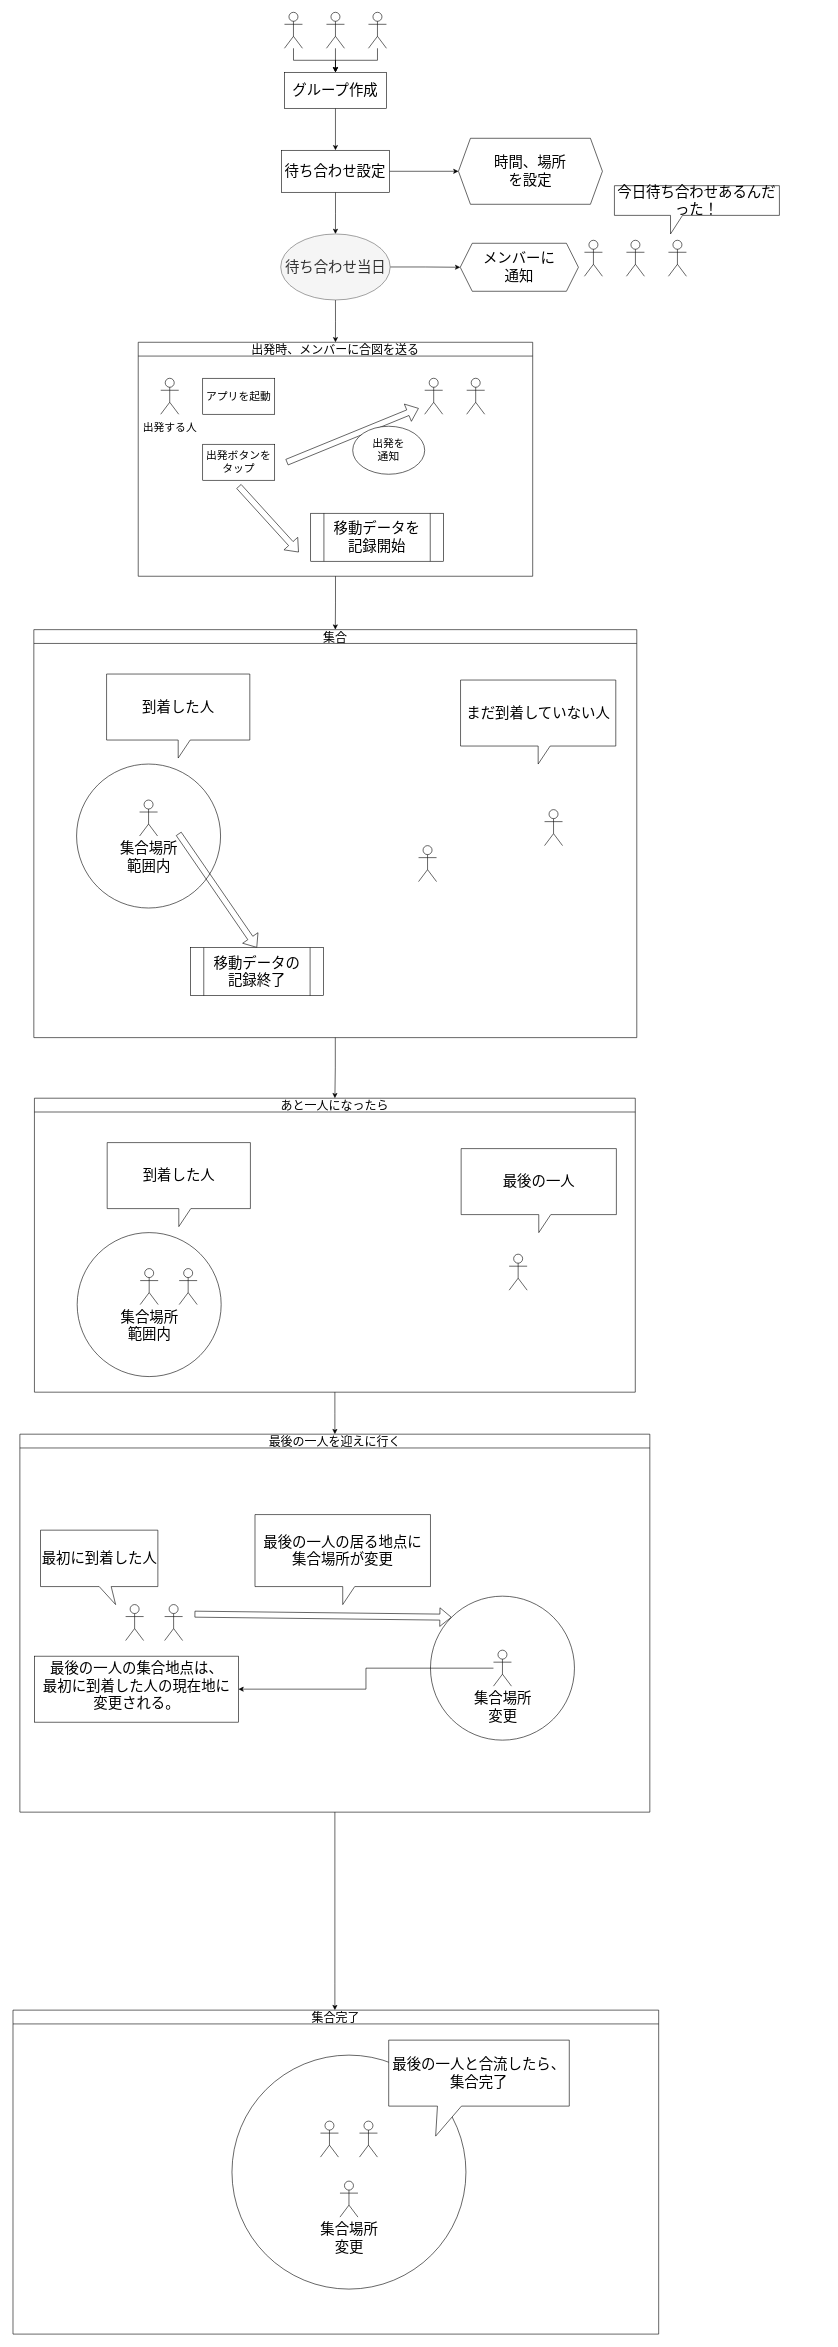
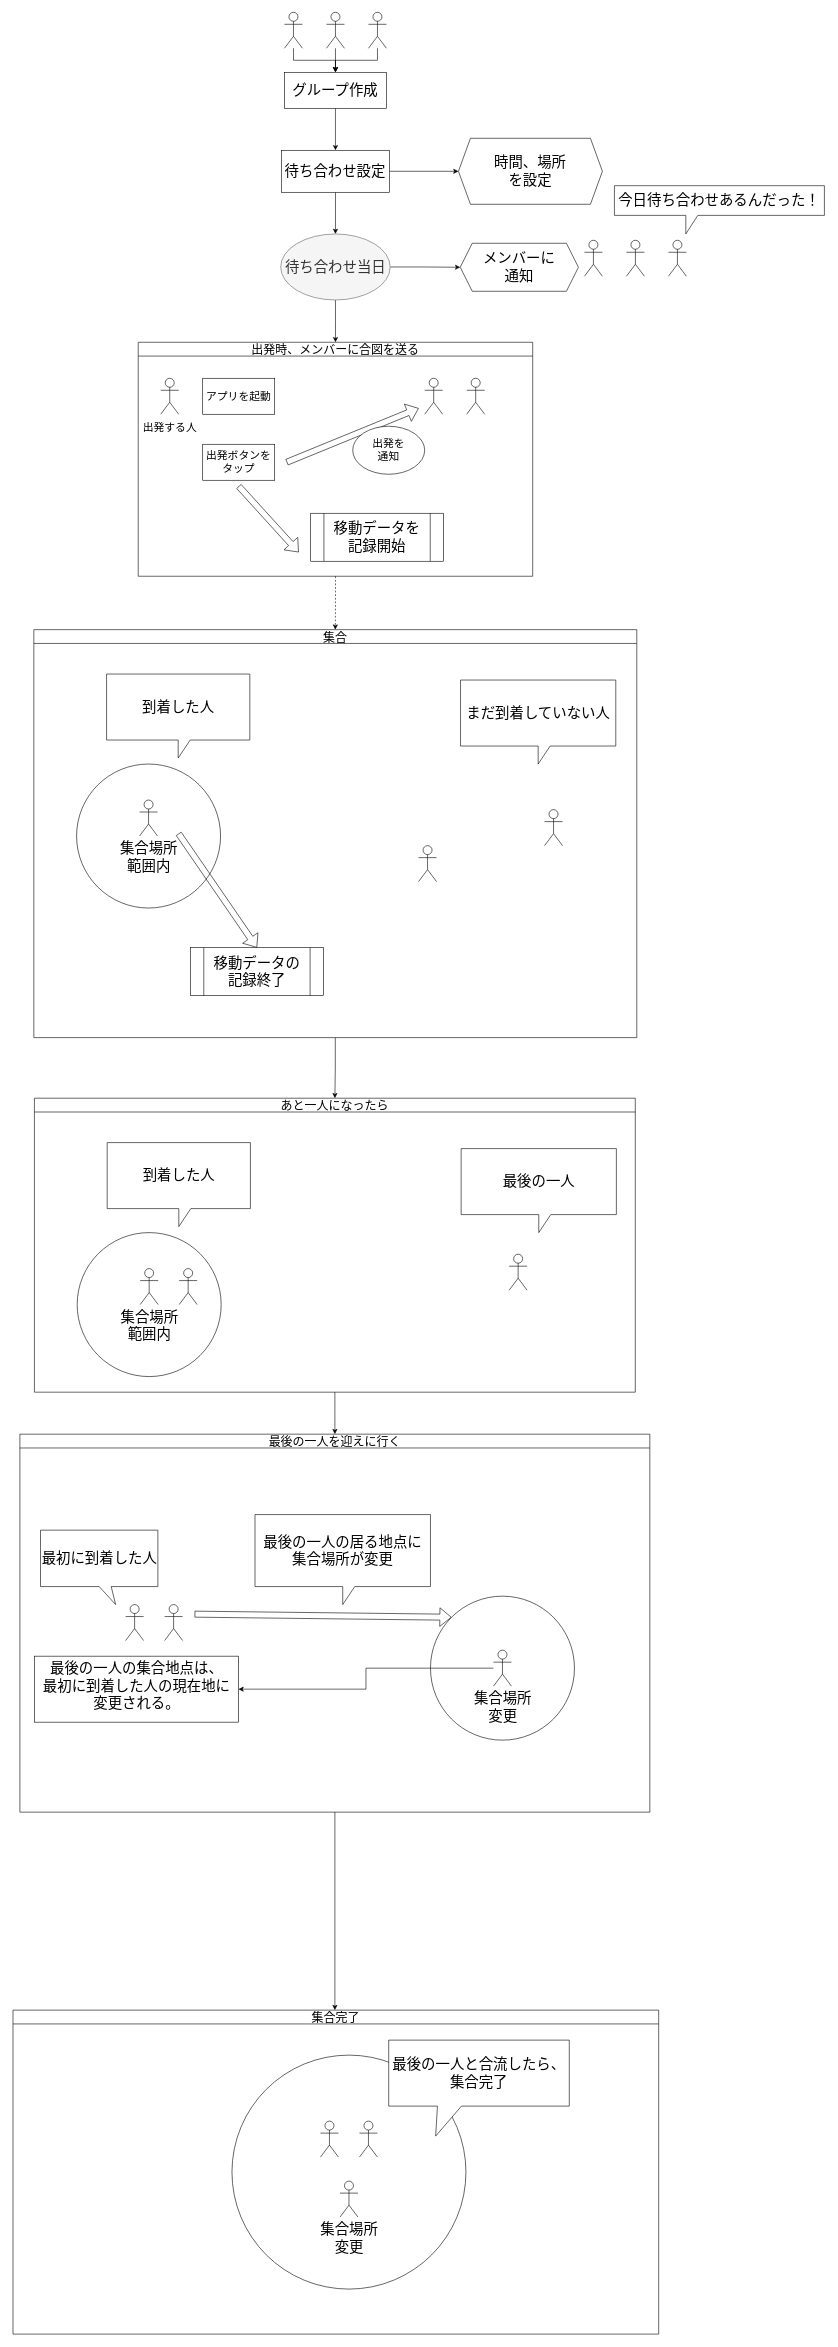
node "今日待ち合わせあるんだった！": size 165x48 -> 210x48
edge "出発時、メンバーに合図を送る" -> "集合": style solid -> dashed
